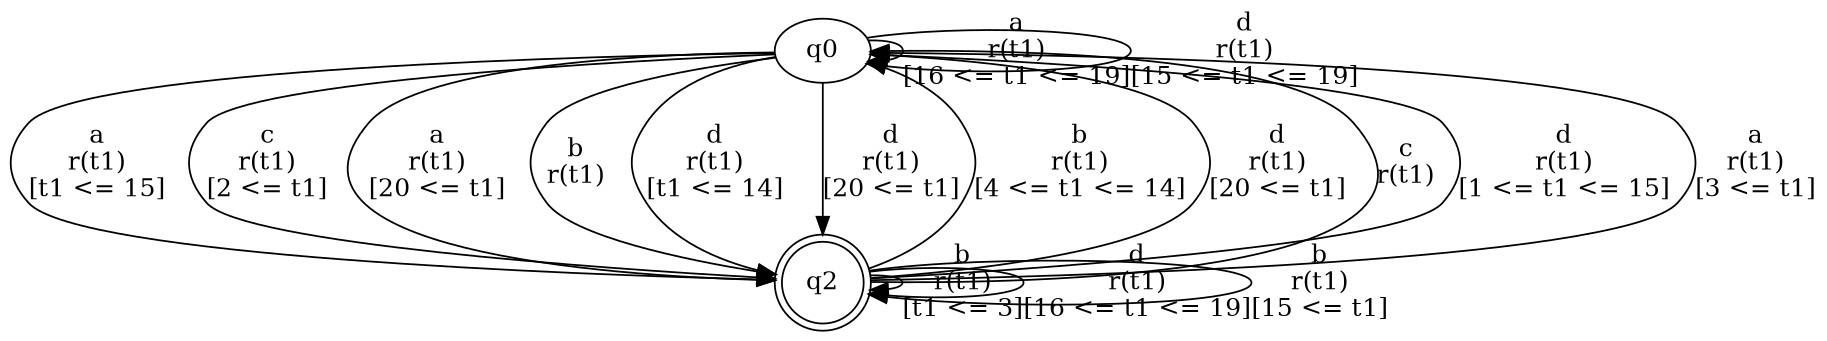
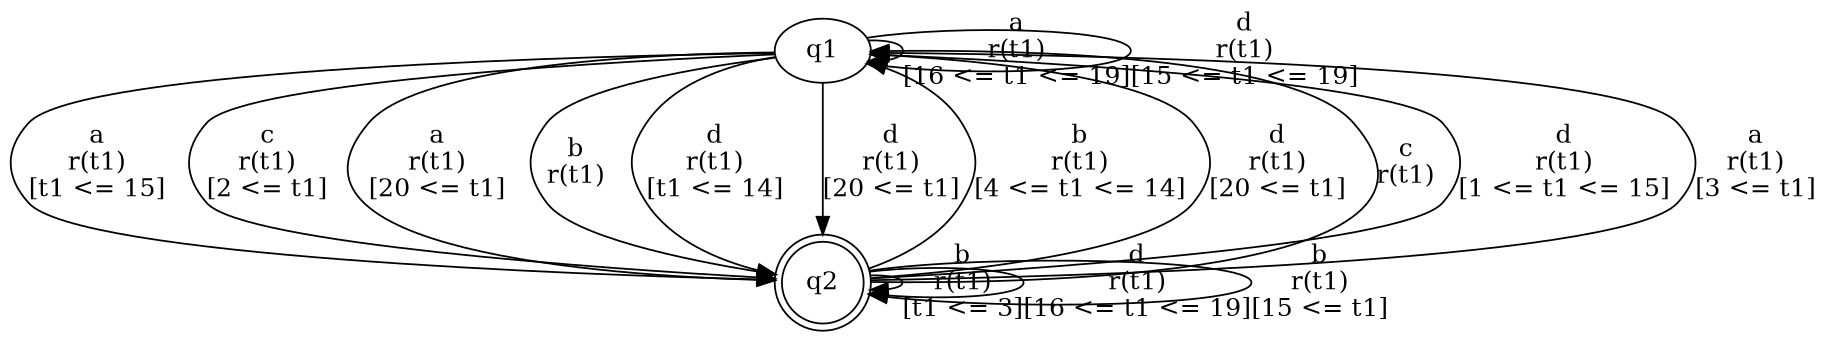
node "q0": label "q0" -> "q1"
